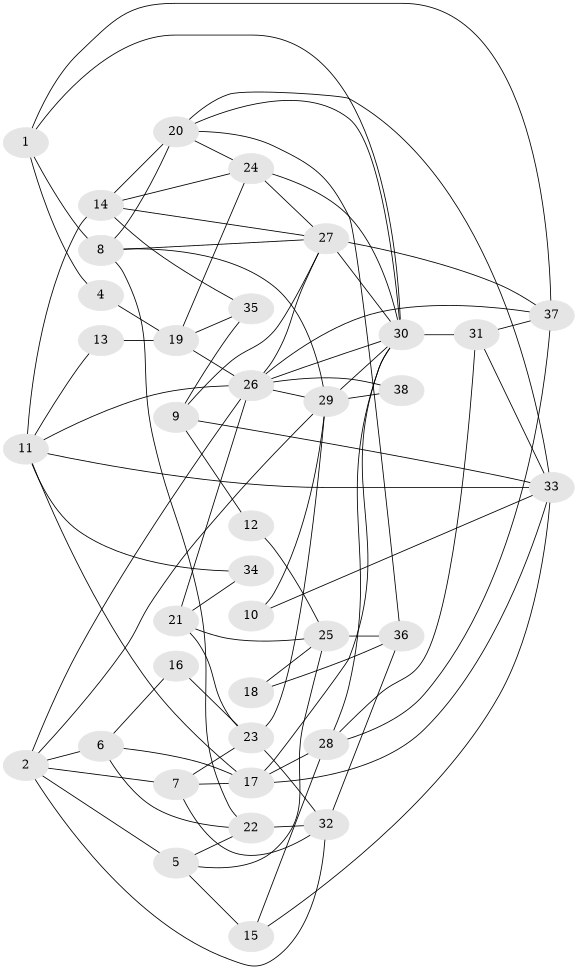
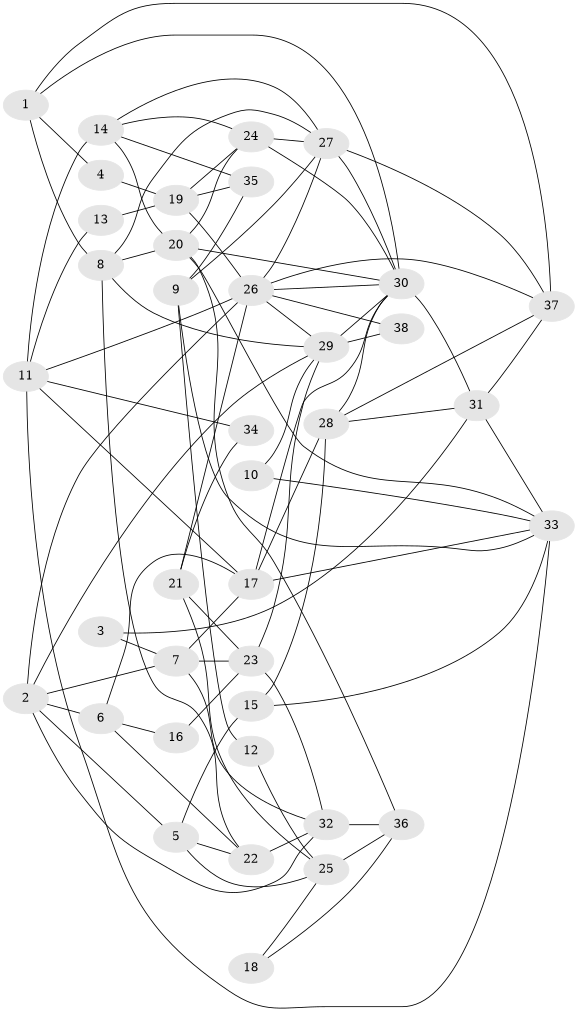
node "3": added
